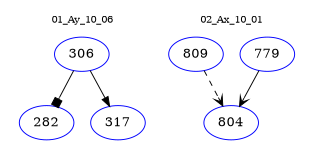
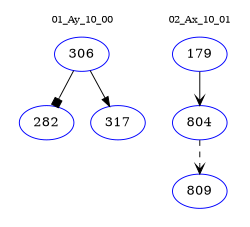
cluster "01_Ay_10_06": label "01_Ay_10_06" -> "01_Ay_10_00"
node "779": label "779" -> "179"
edge "809" -> "804": reversed
